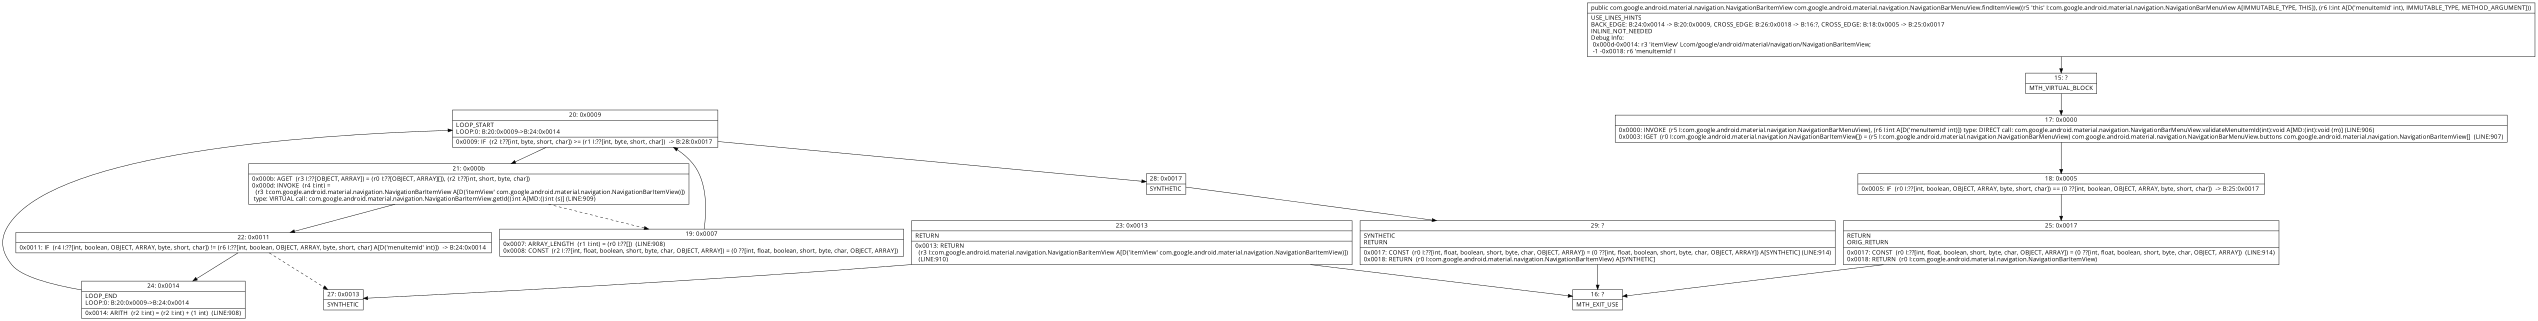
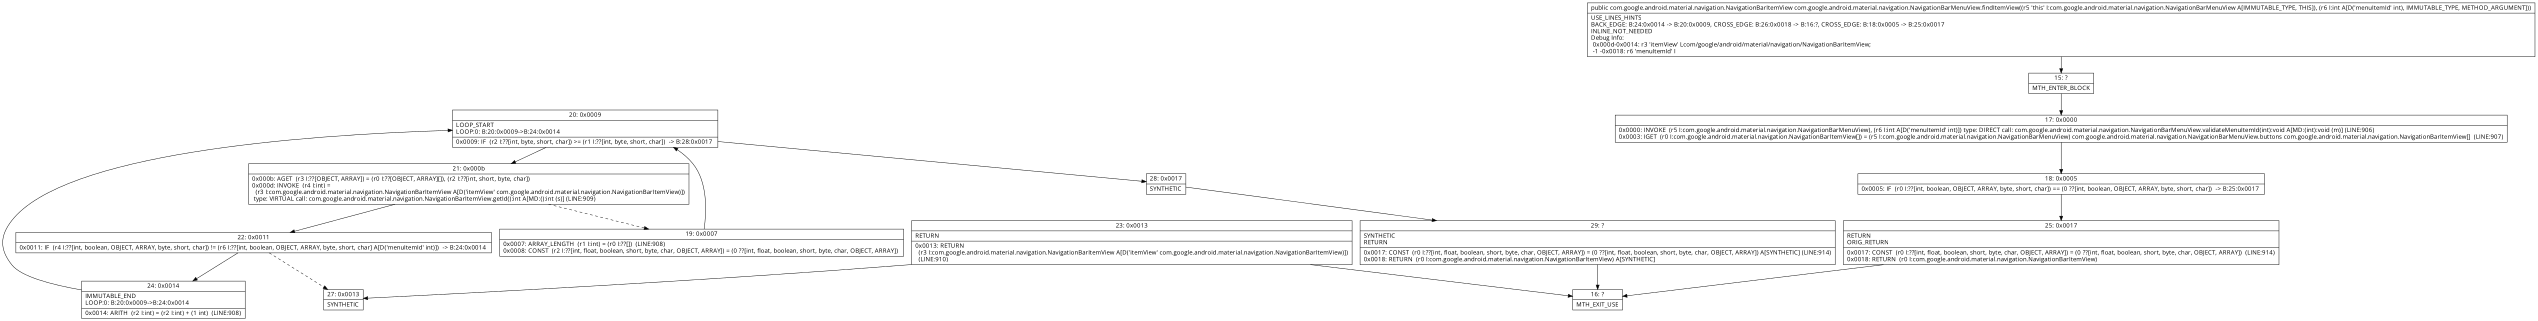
node "15: ?": text "MTH_VIRTUAL_BLOCK" -> "MTH_ENTER_BLOCK"
node "24: 0x0014": text "LOOP_END" -> "IMMUTABLE_END"
